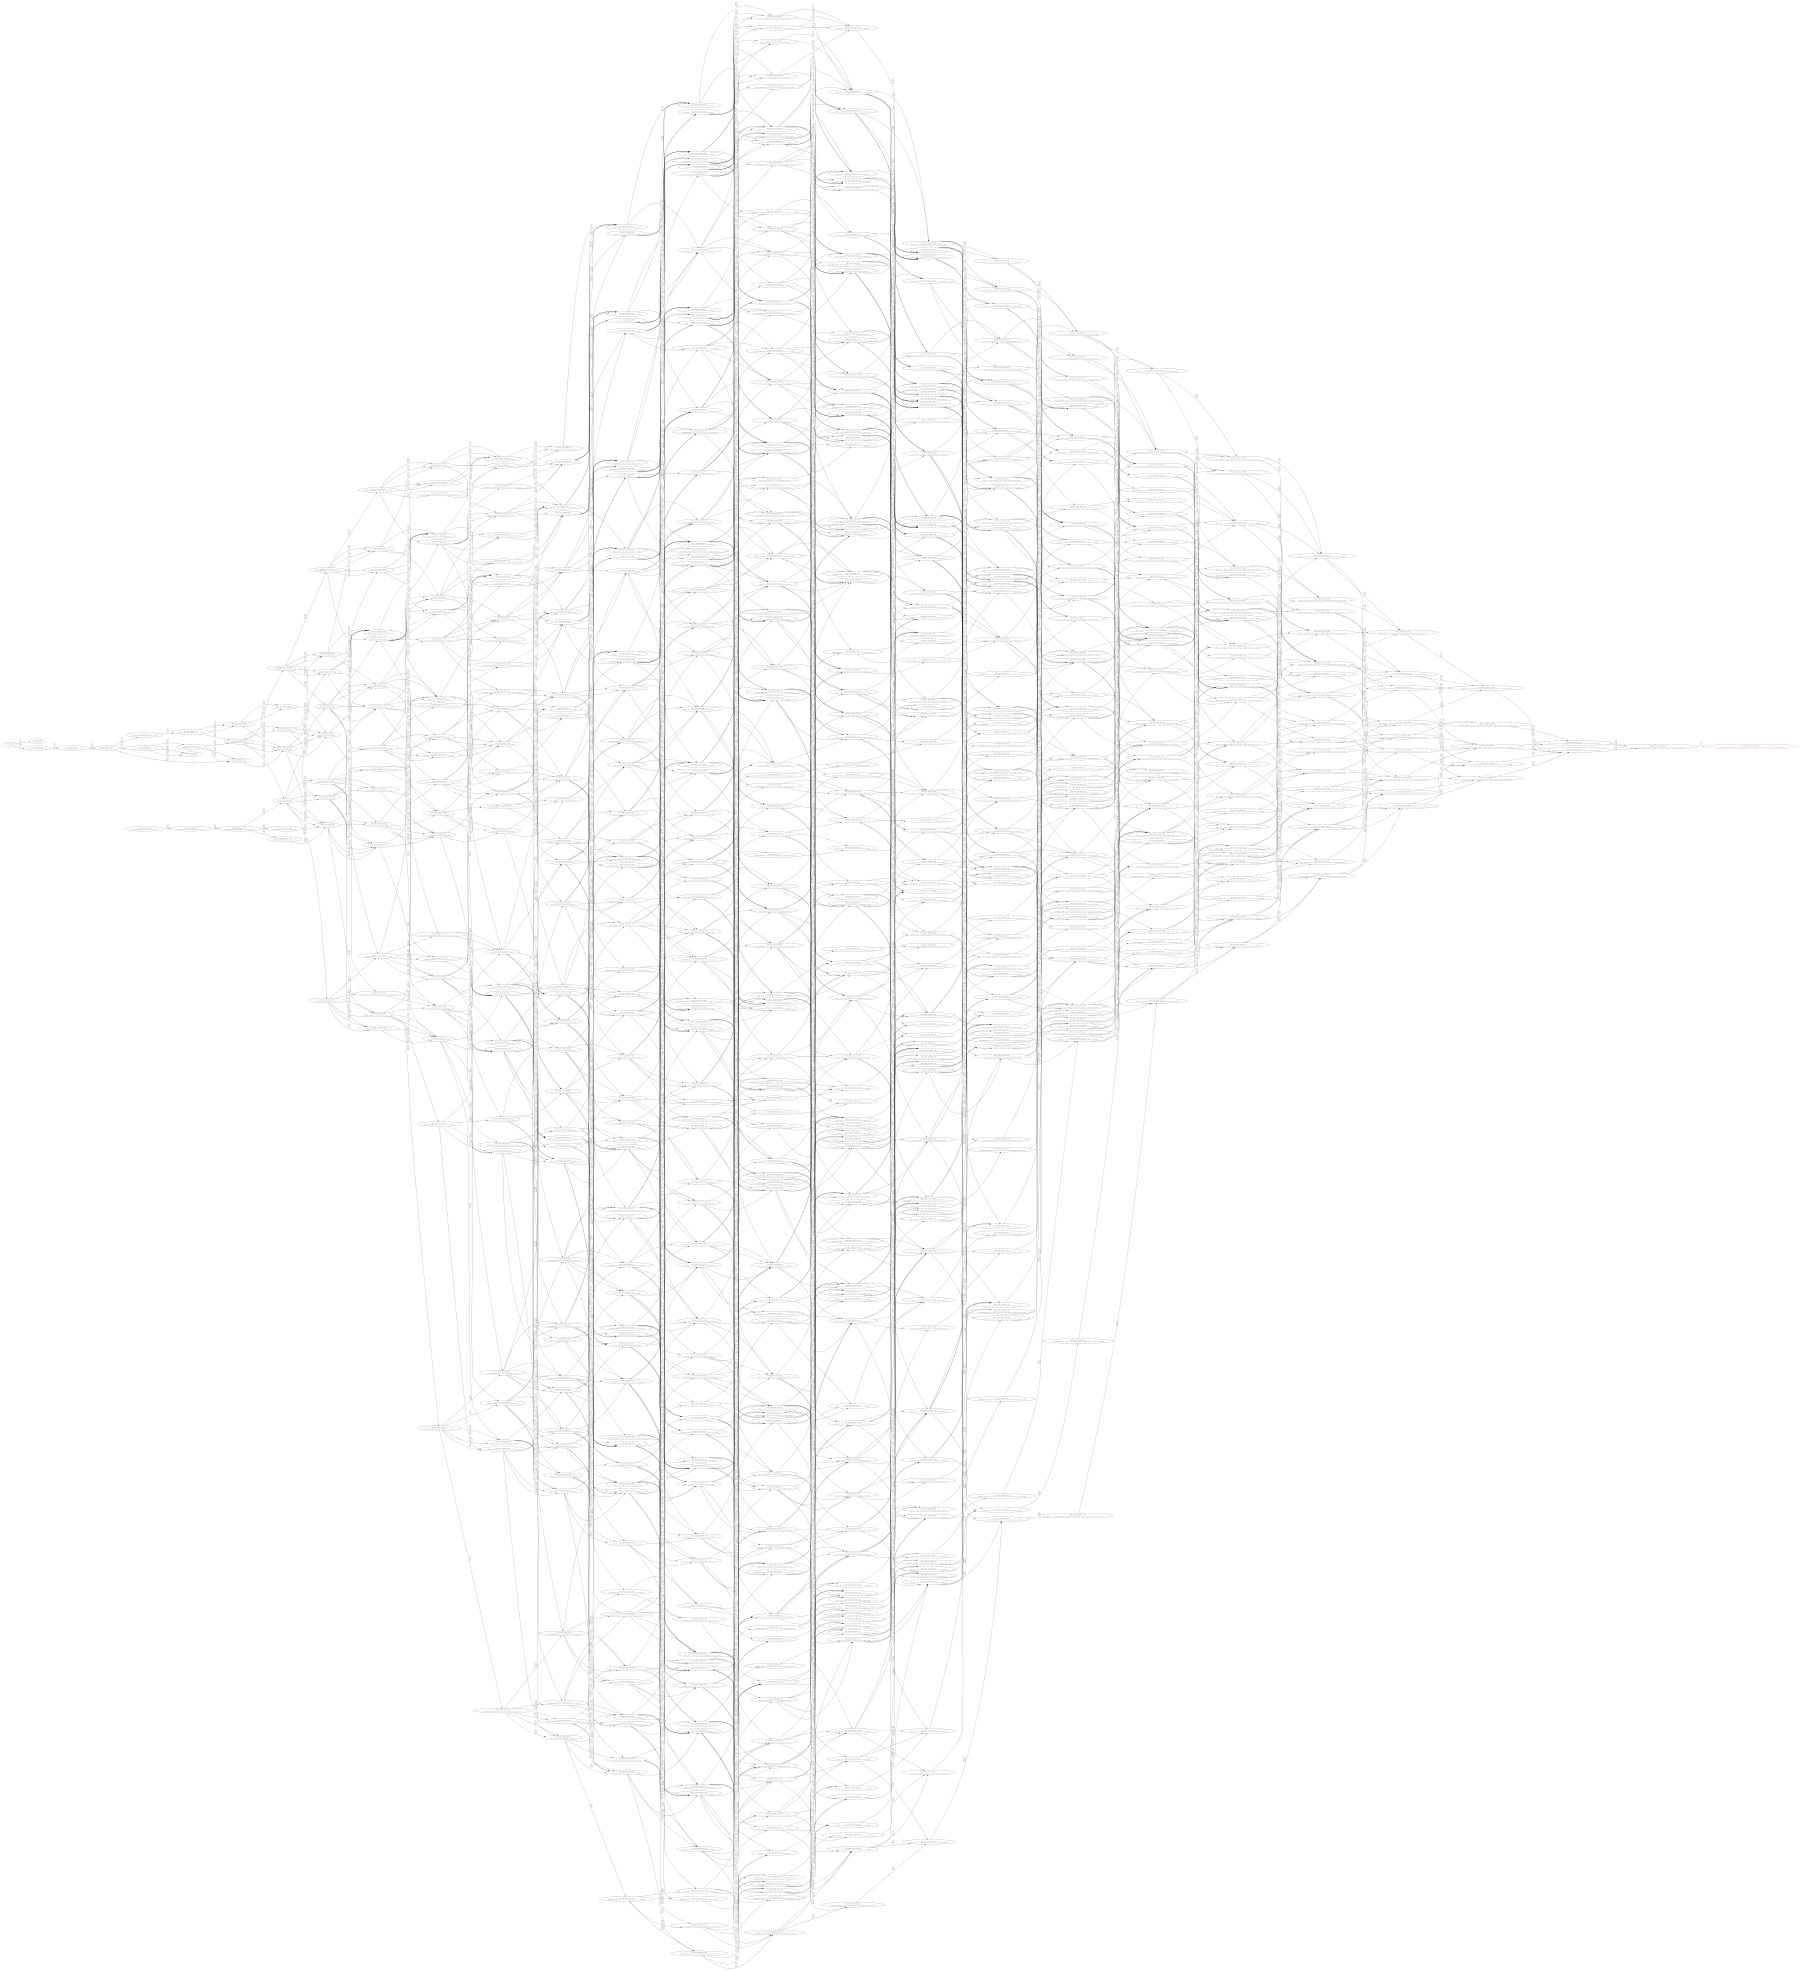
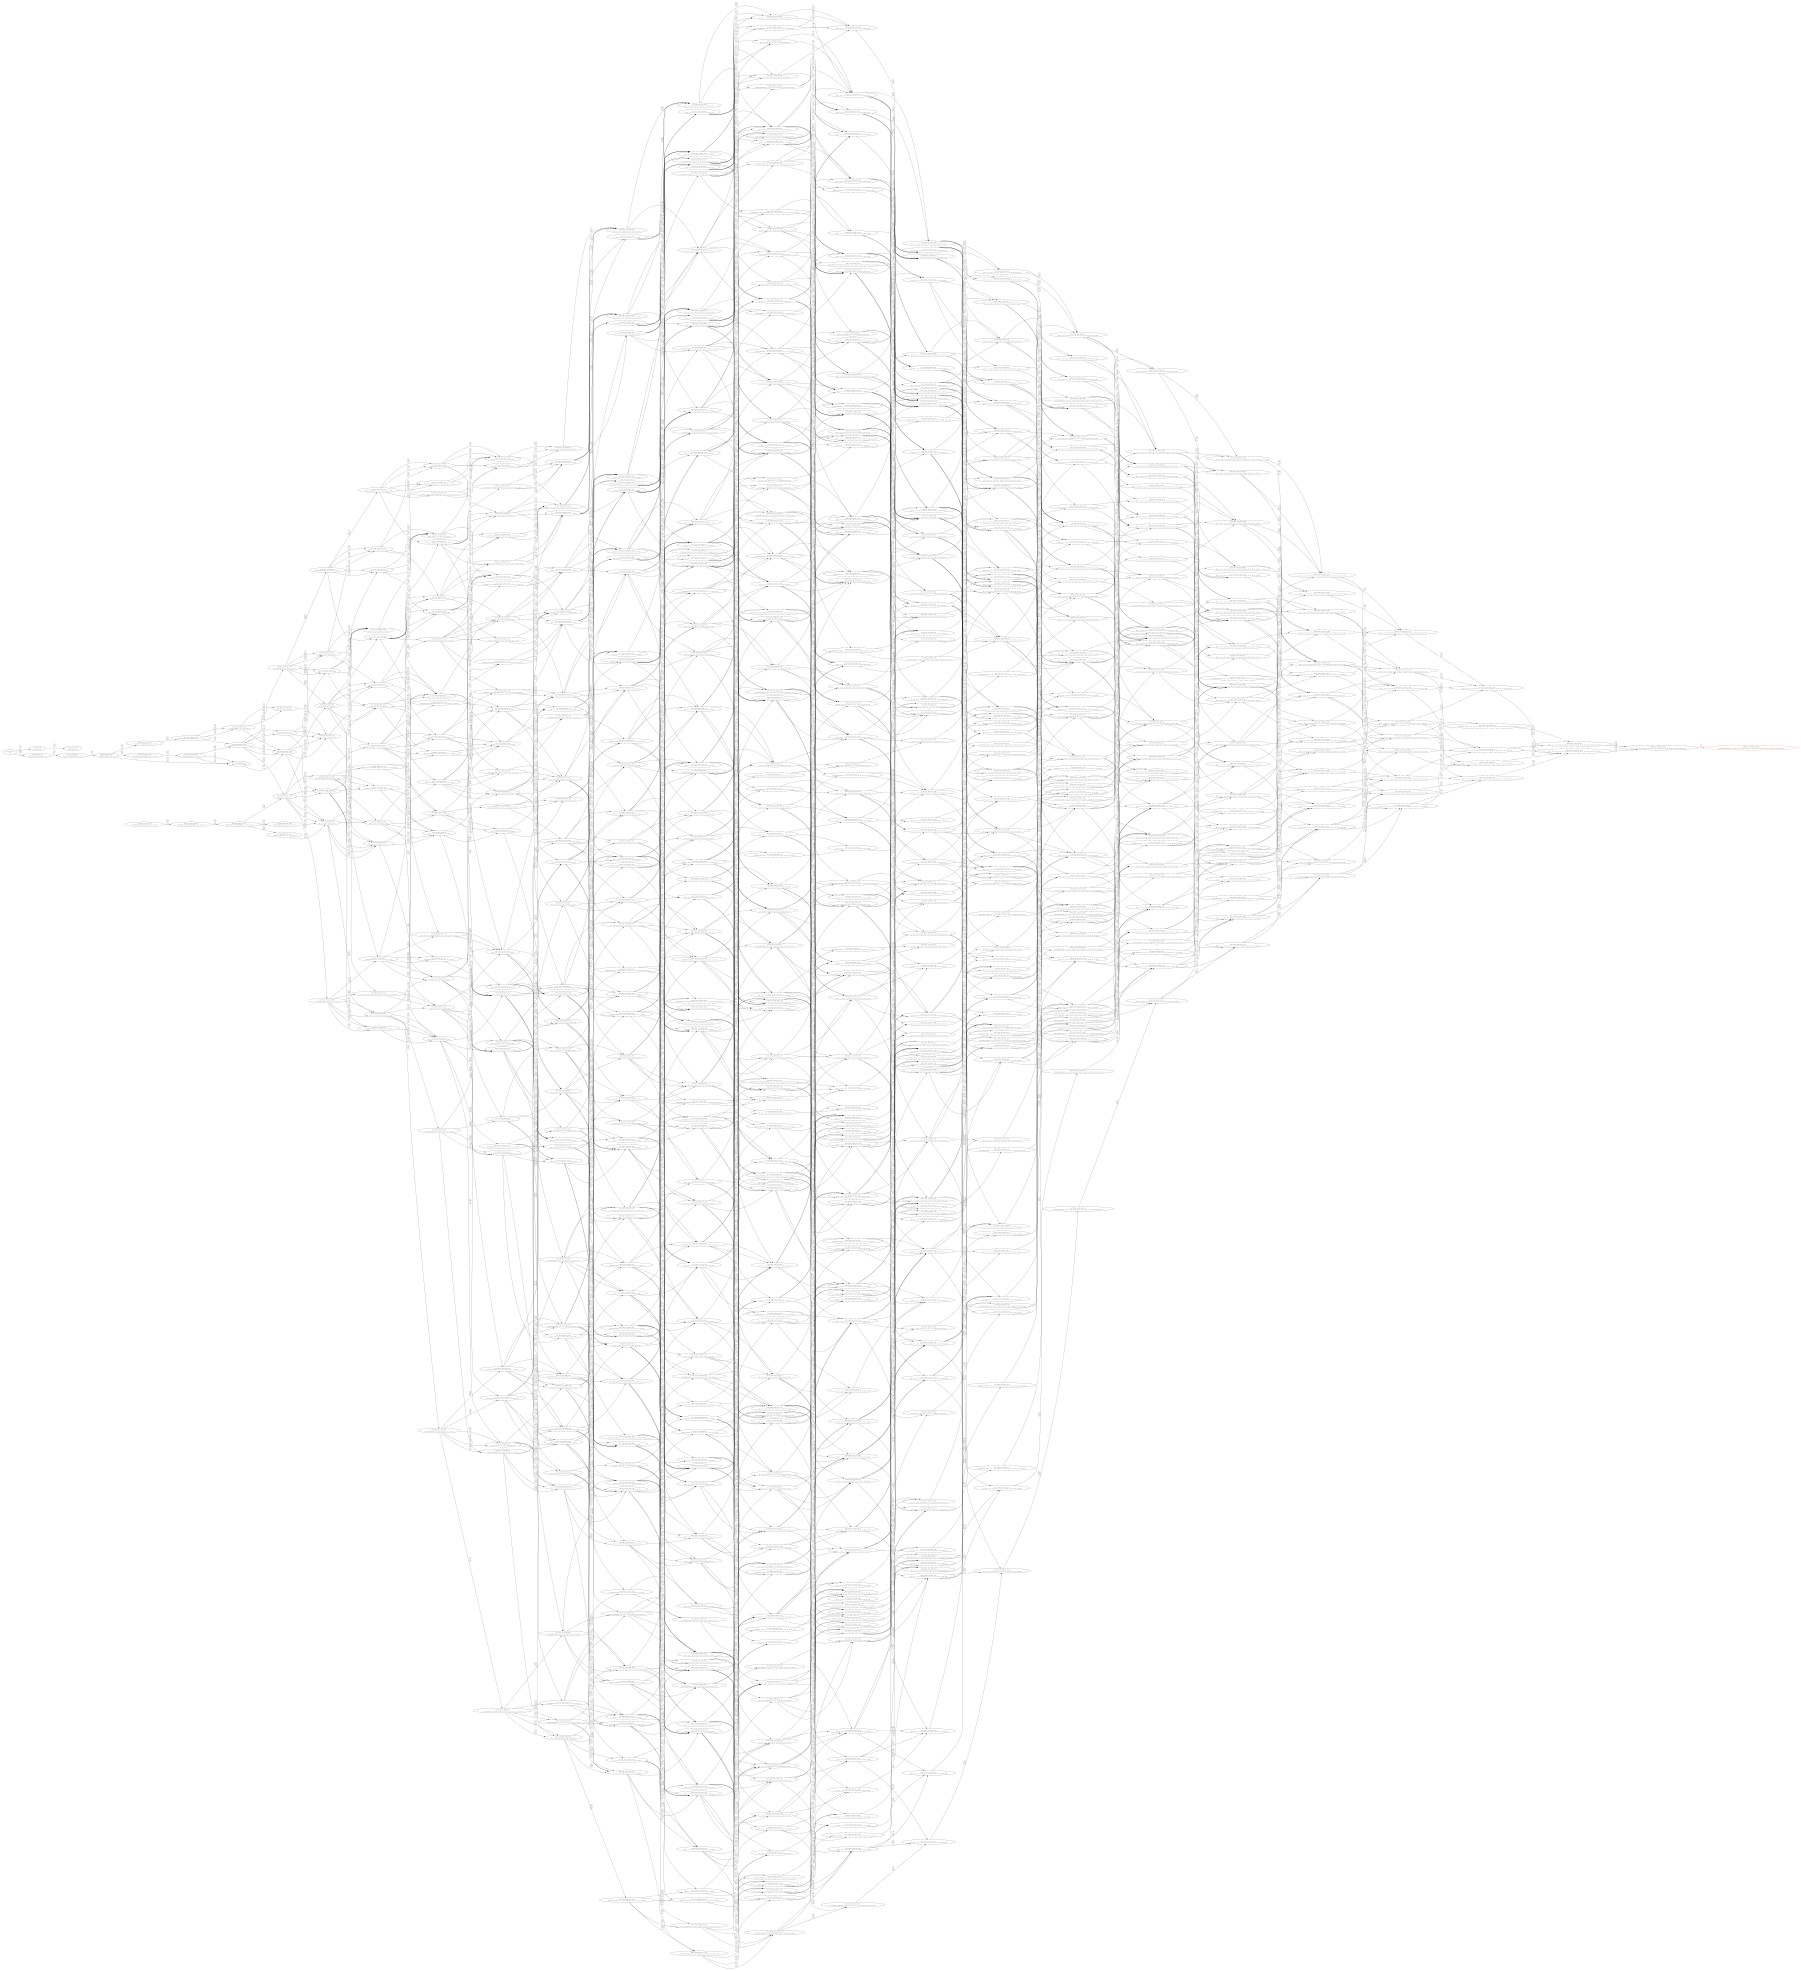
node "S2: [10, 13] [53, 67] {T0J1:53-67}{1, 2}": added
node "S13: [146, 169] [164, 220] {}{1, 2, 3, 4, 5, 6, 11, 12}": removed
